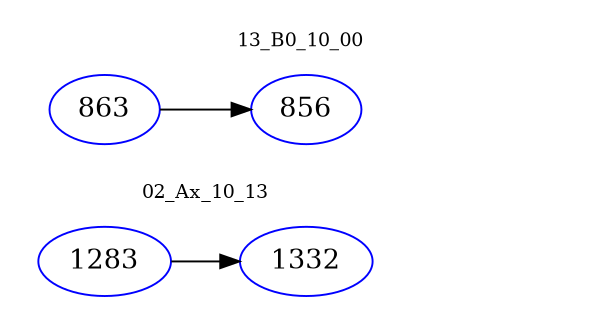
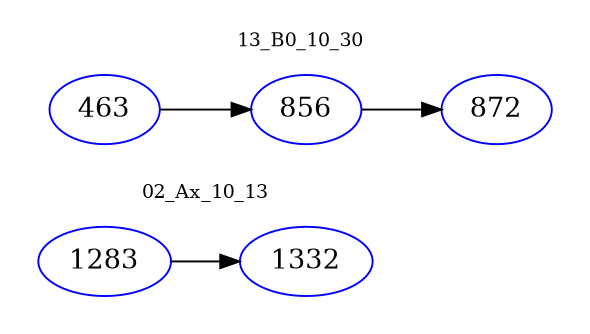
cluster "13_B0_10_00": label "13_B0_10_00" -> "13_B0_10_30"
node "863": label "863" -> "463"
node "872": added
